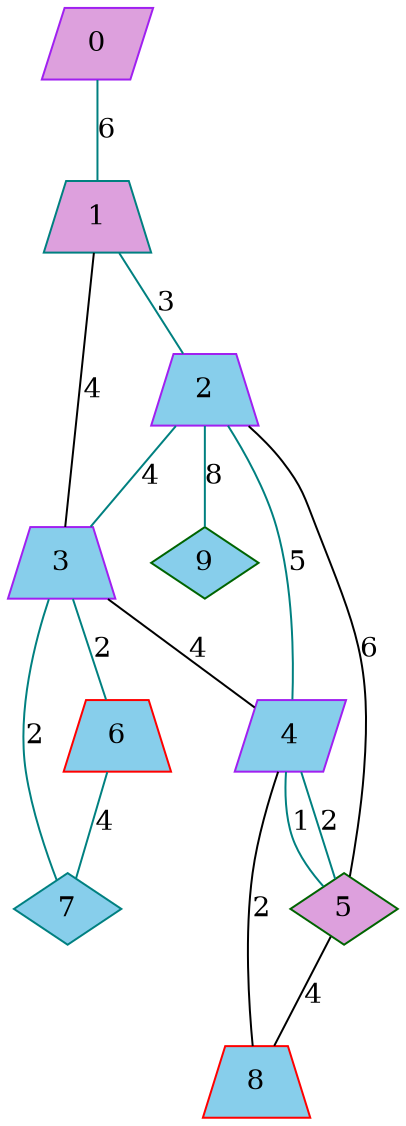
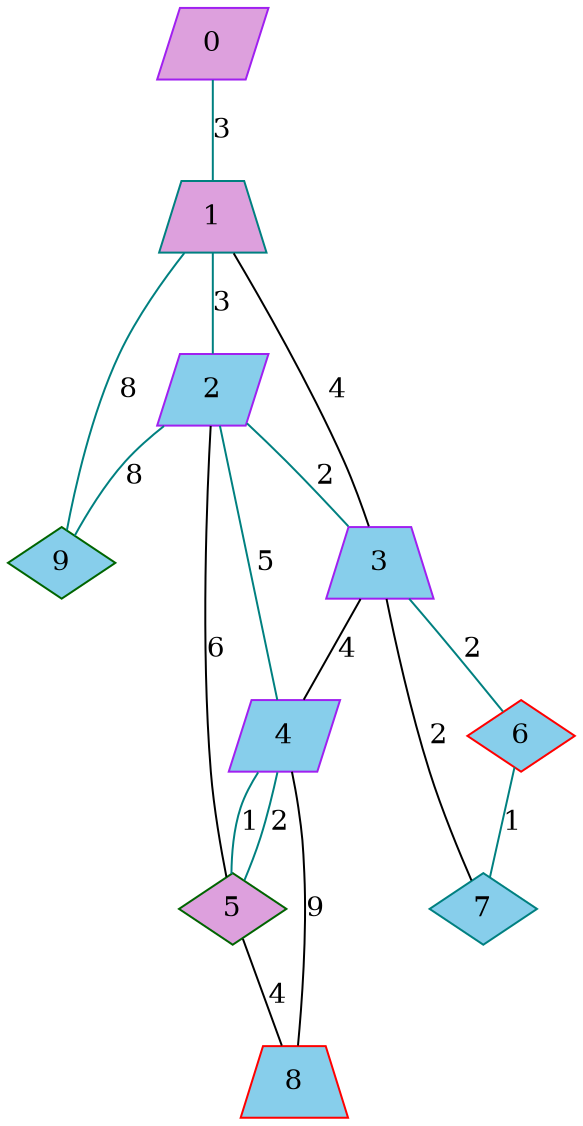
edge "0" -- "1": label "6" -> "3"
edge "1" -- "9": added, label "8"
node "2": shape trapezium -> parallelogram
edge "2" -- "3": label "4" -> "2"
node "6": shape trapezium -> diamond
edge "3" -- "7": color teal -> black
edge "6" -- "7": label "4" -> "1"
edge "4" -- "8": label "2" -> "9"
